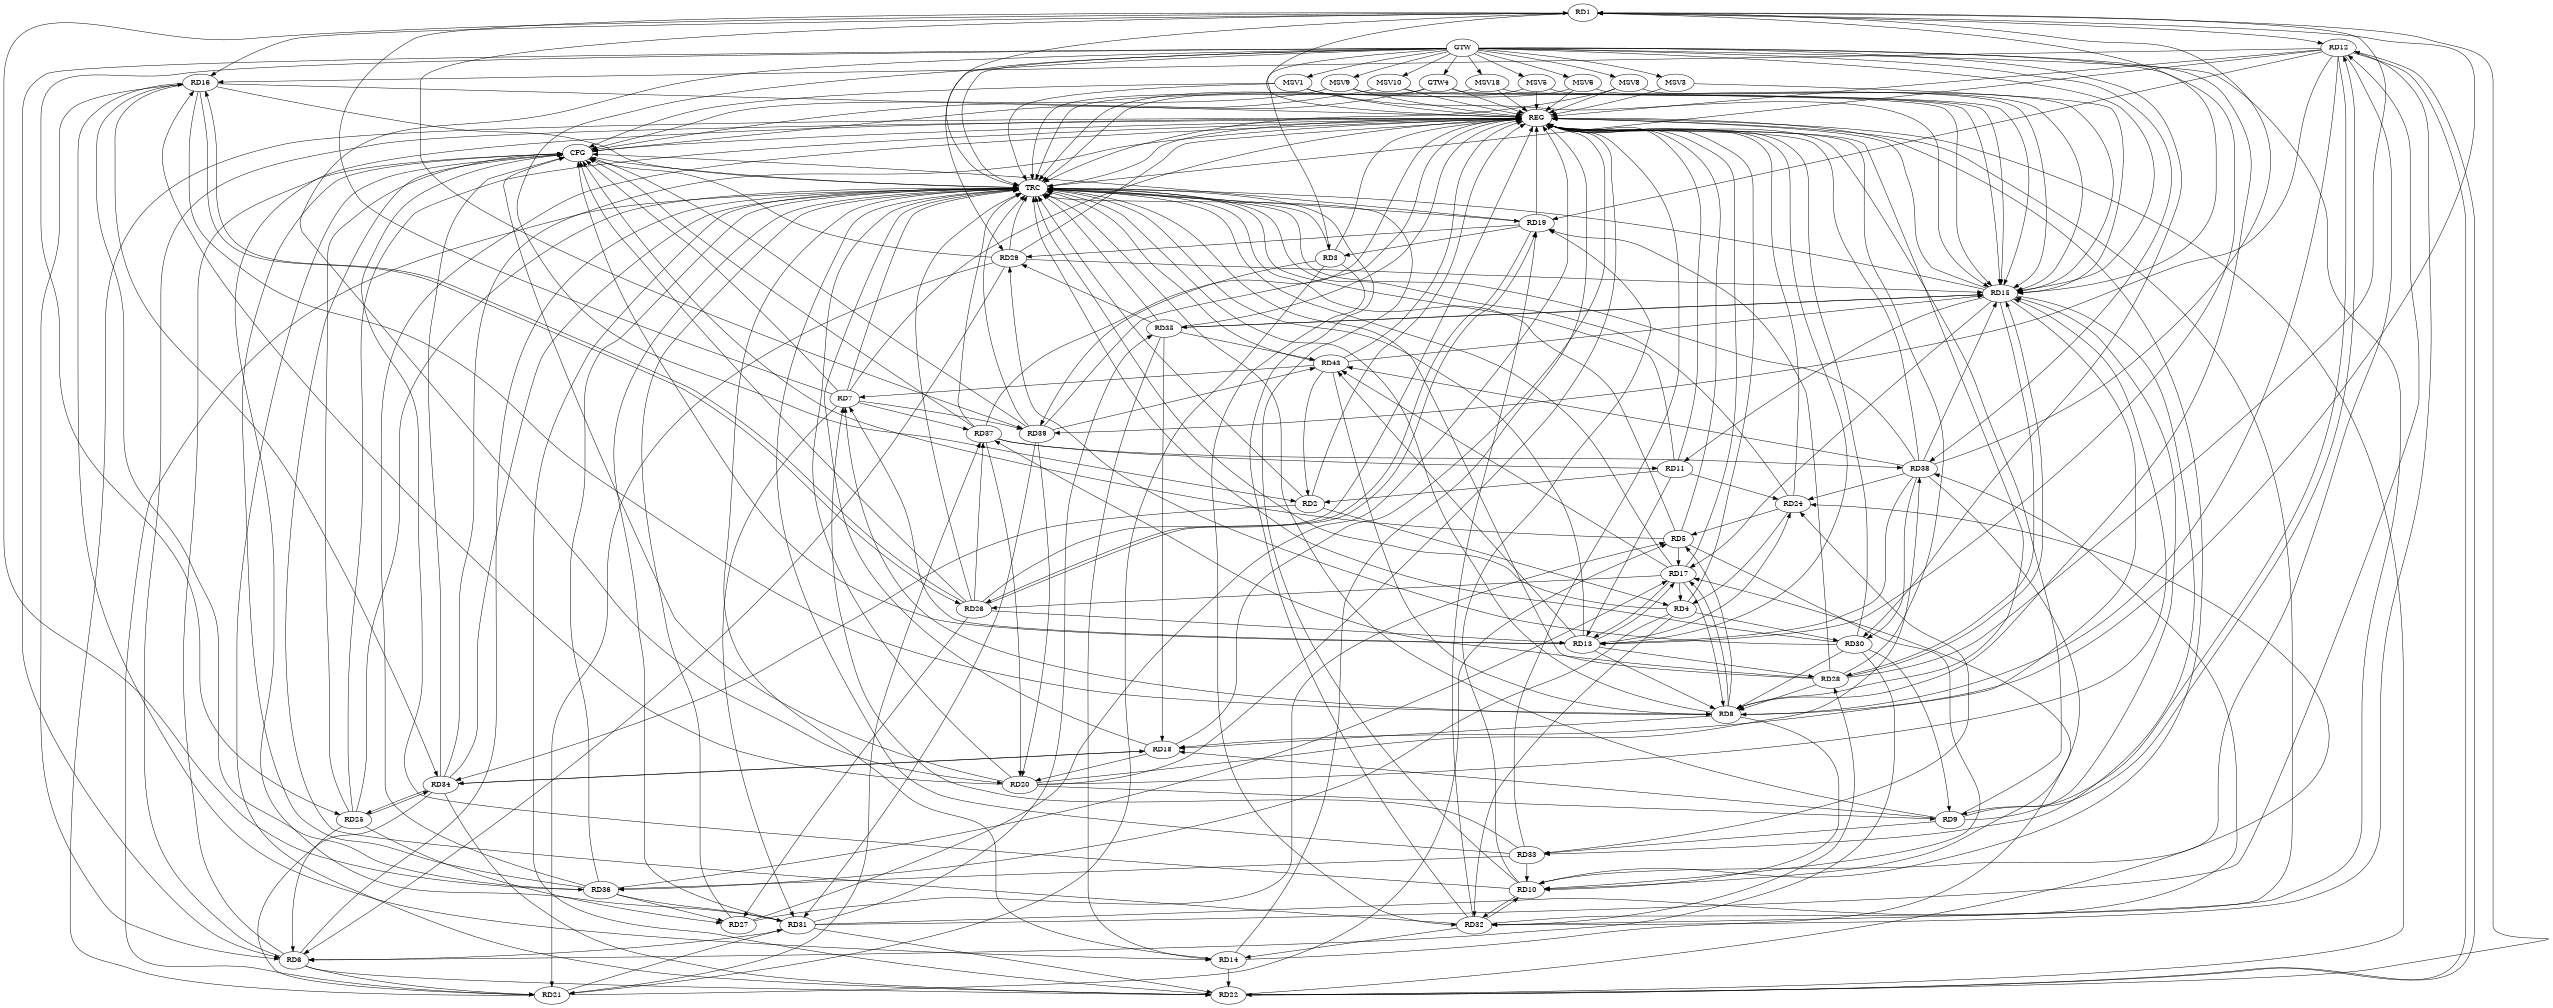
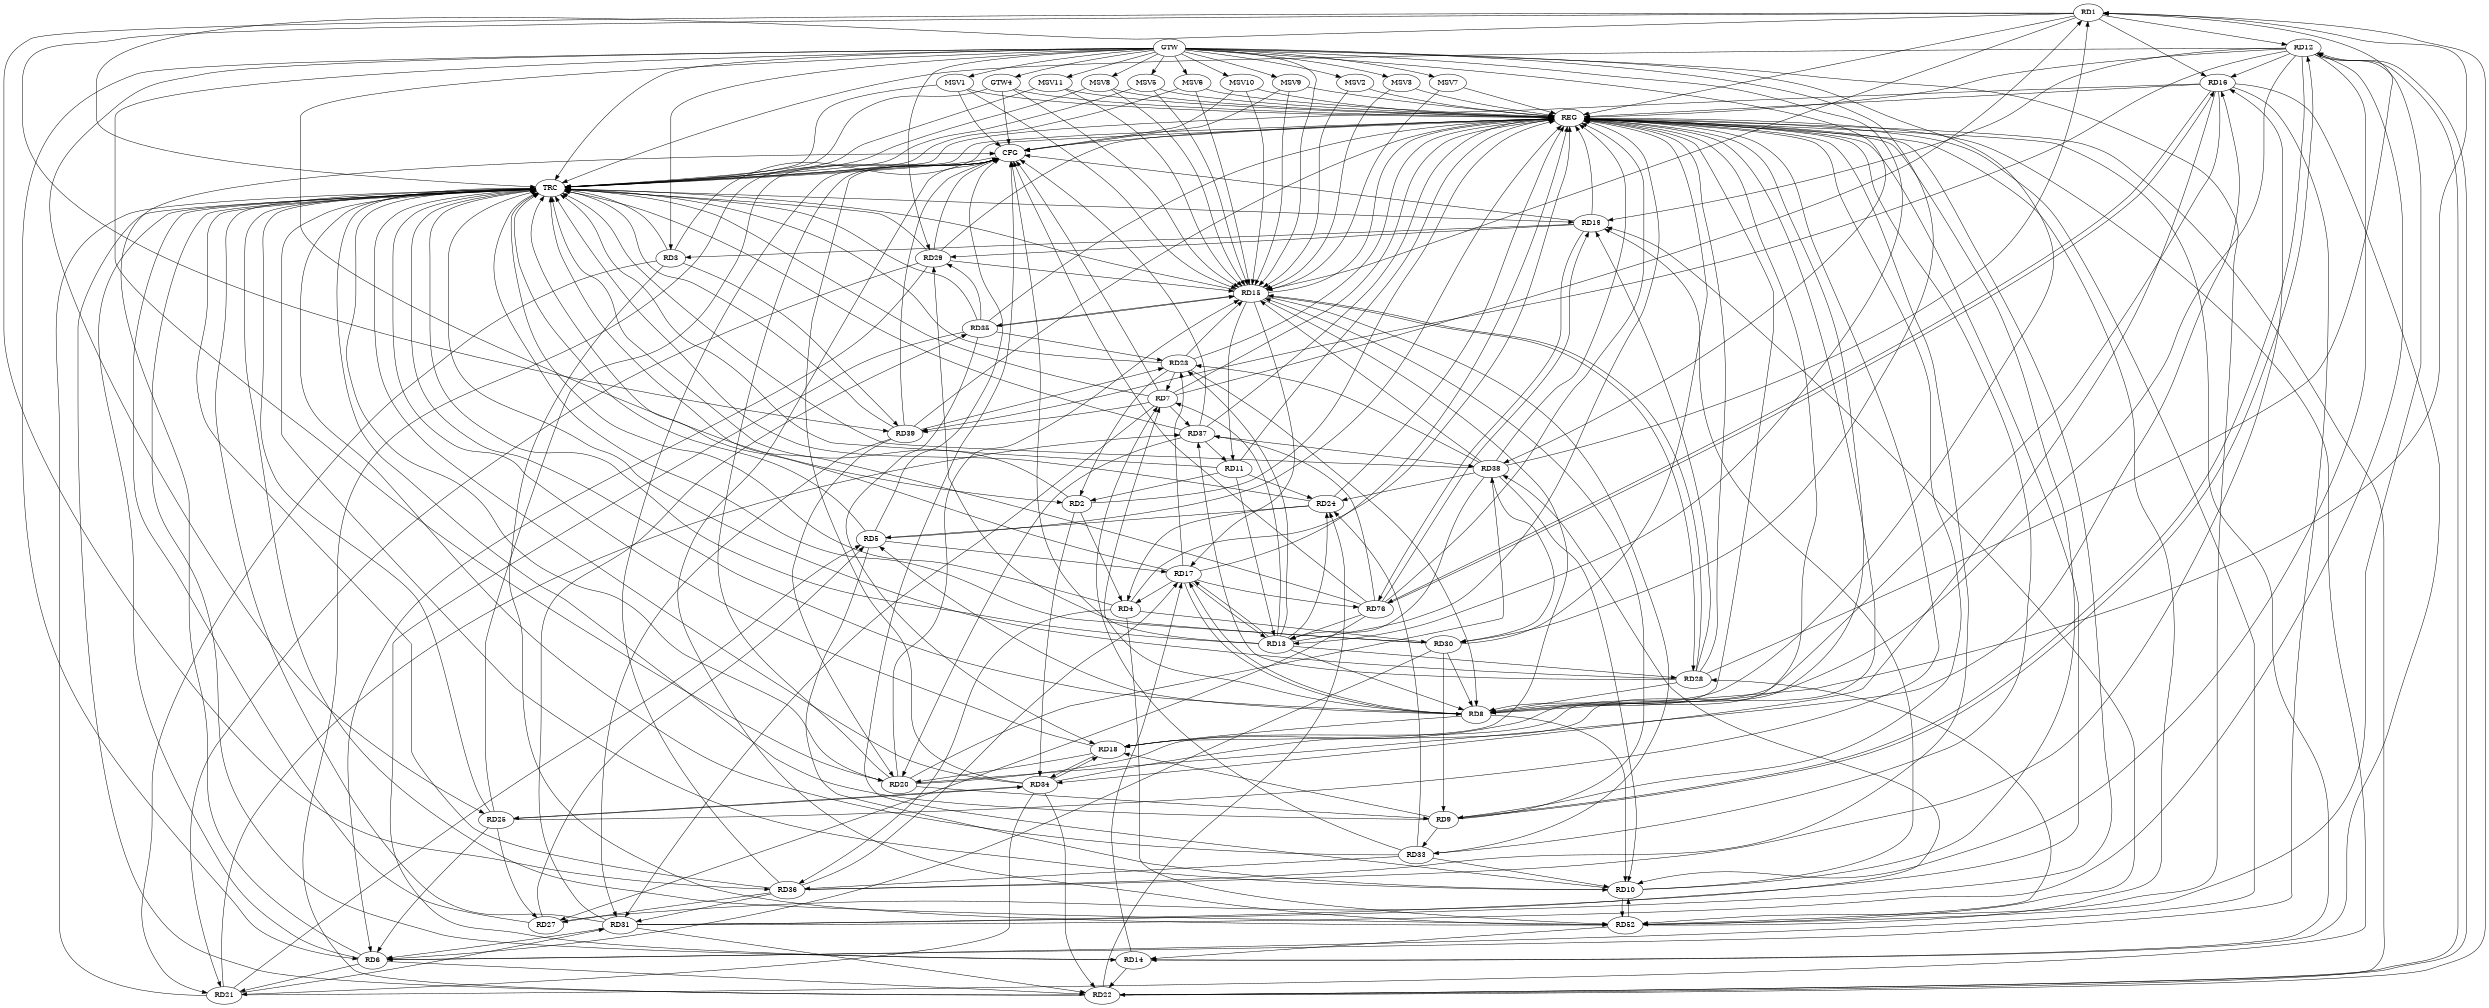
node "MSV2": added
node "MSV7": added
node "MSV18": label "MSV18" -> "MSV11"
node "RD43": label "RD43" -> "RD23"
node "RD26": label "RD26" -> "RD76"
node "RD32": label "RD32" -> "RD52"
